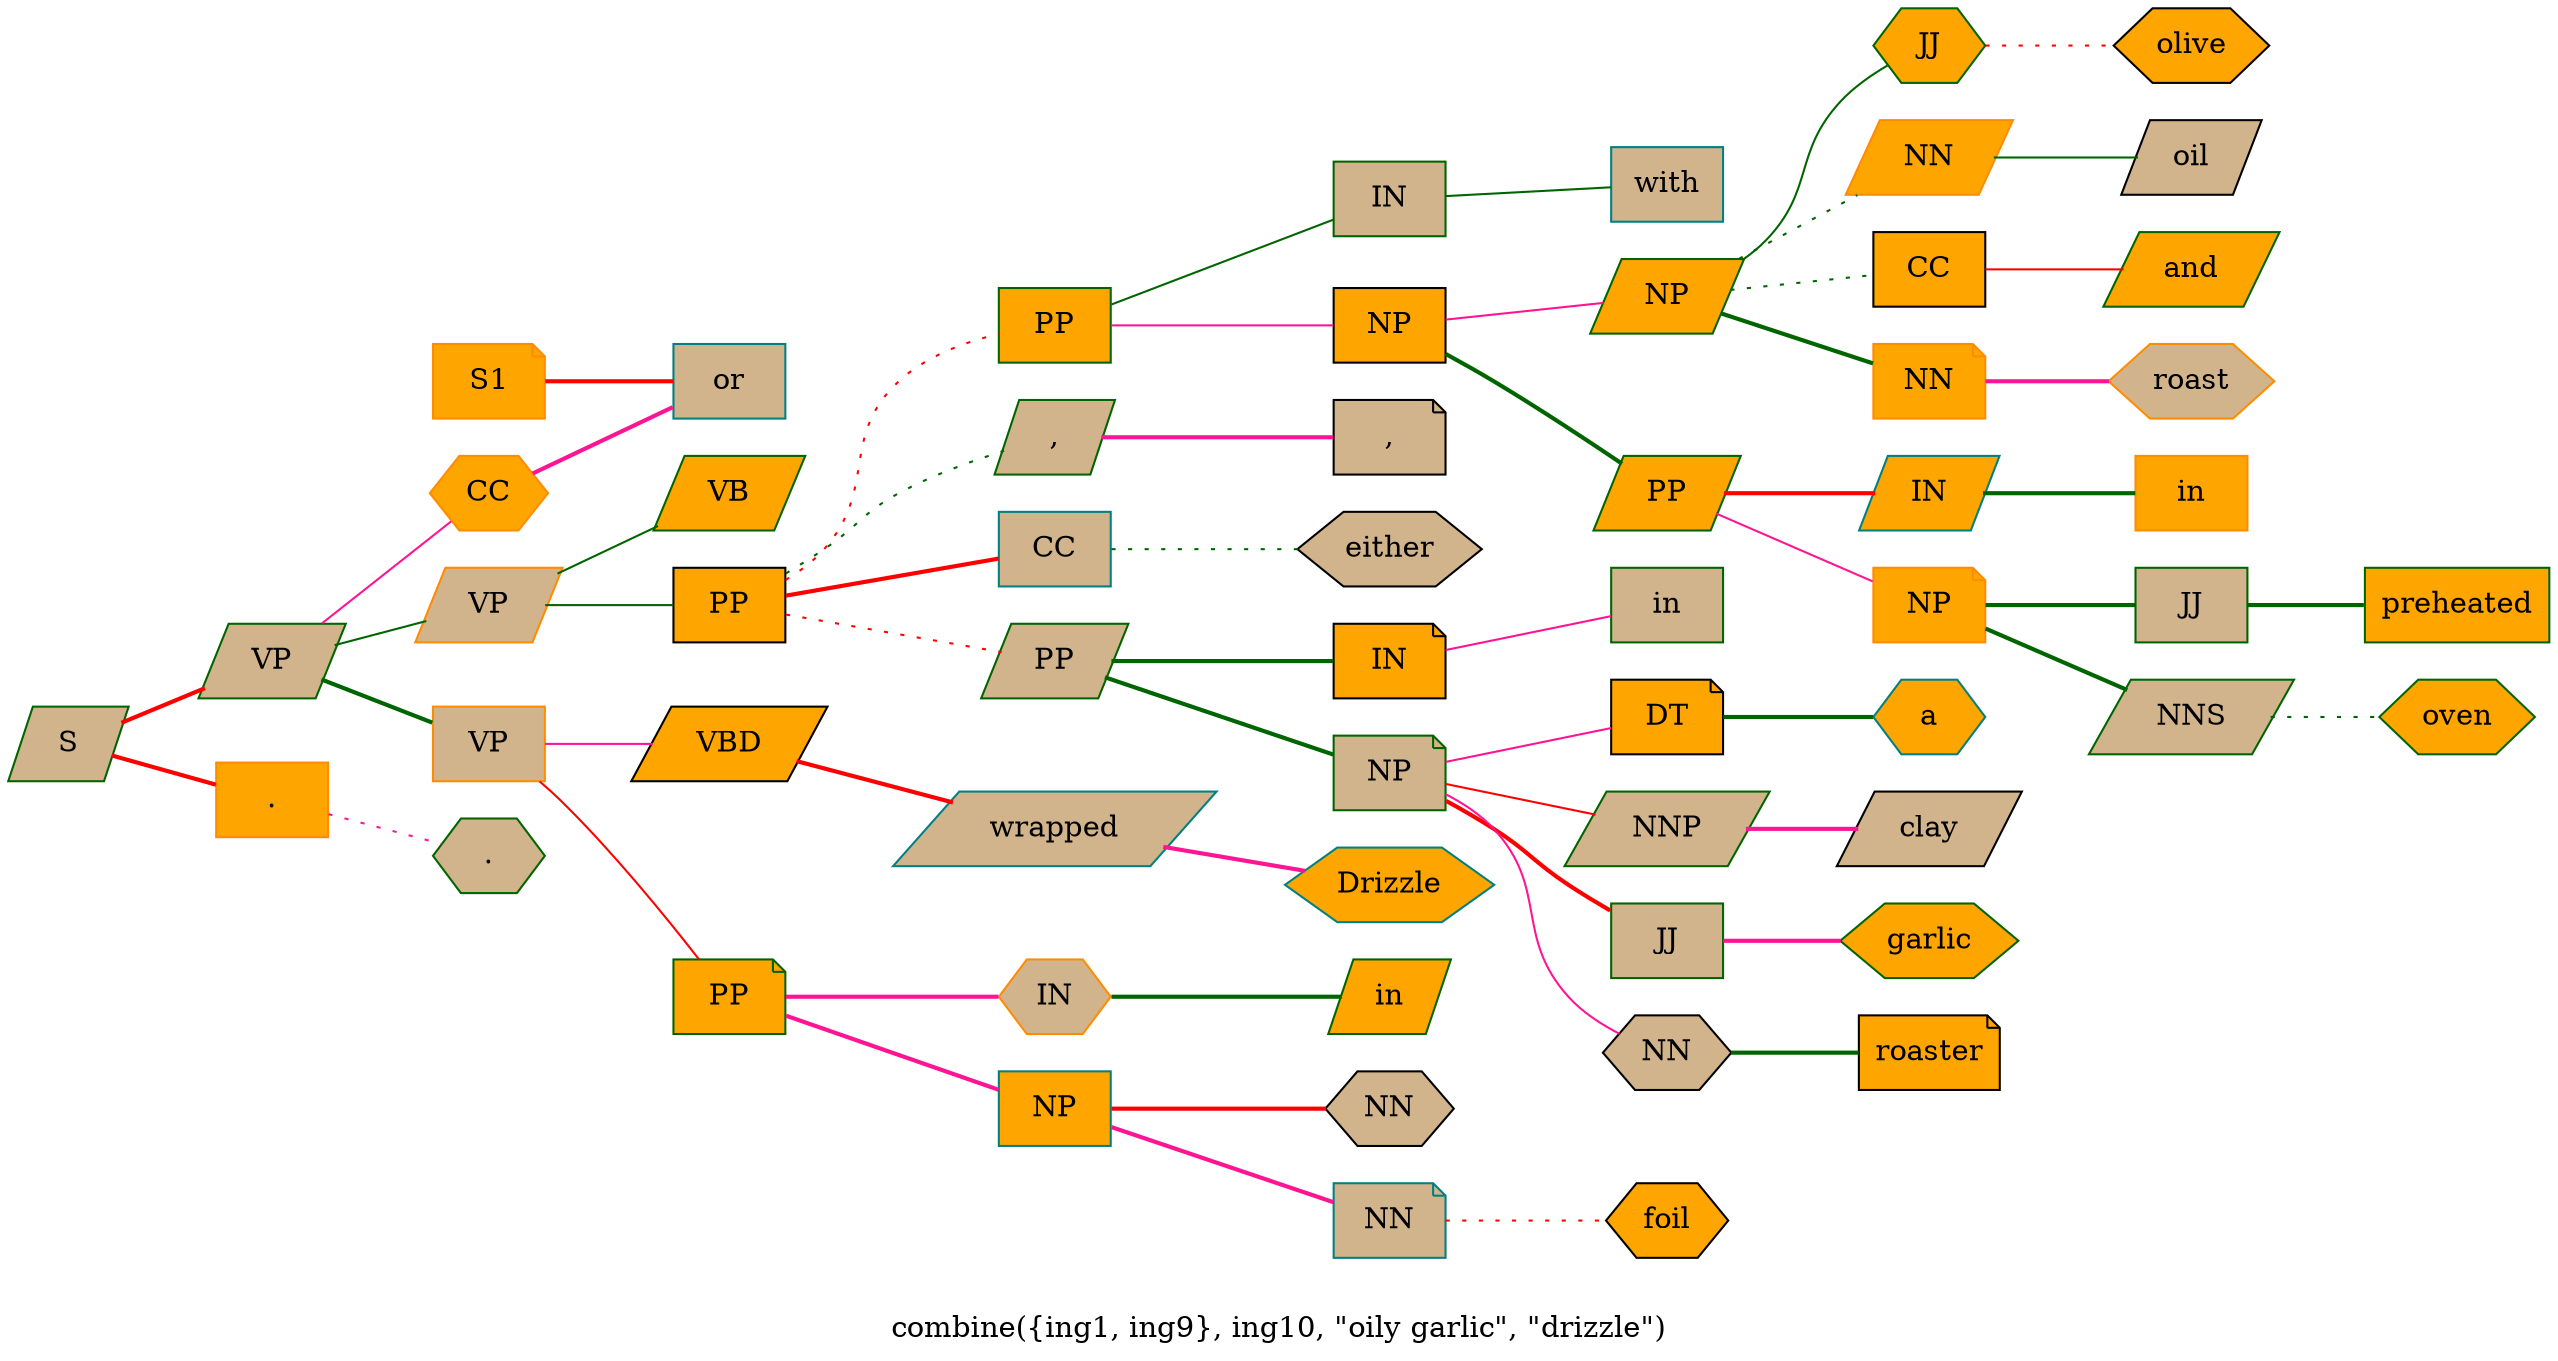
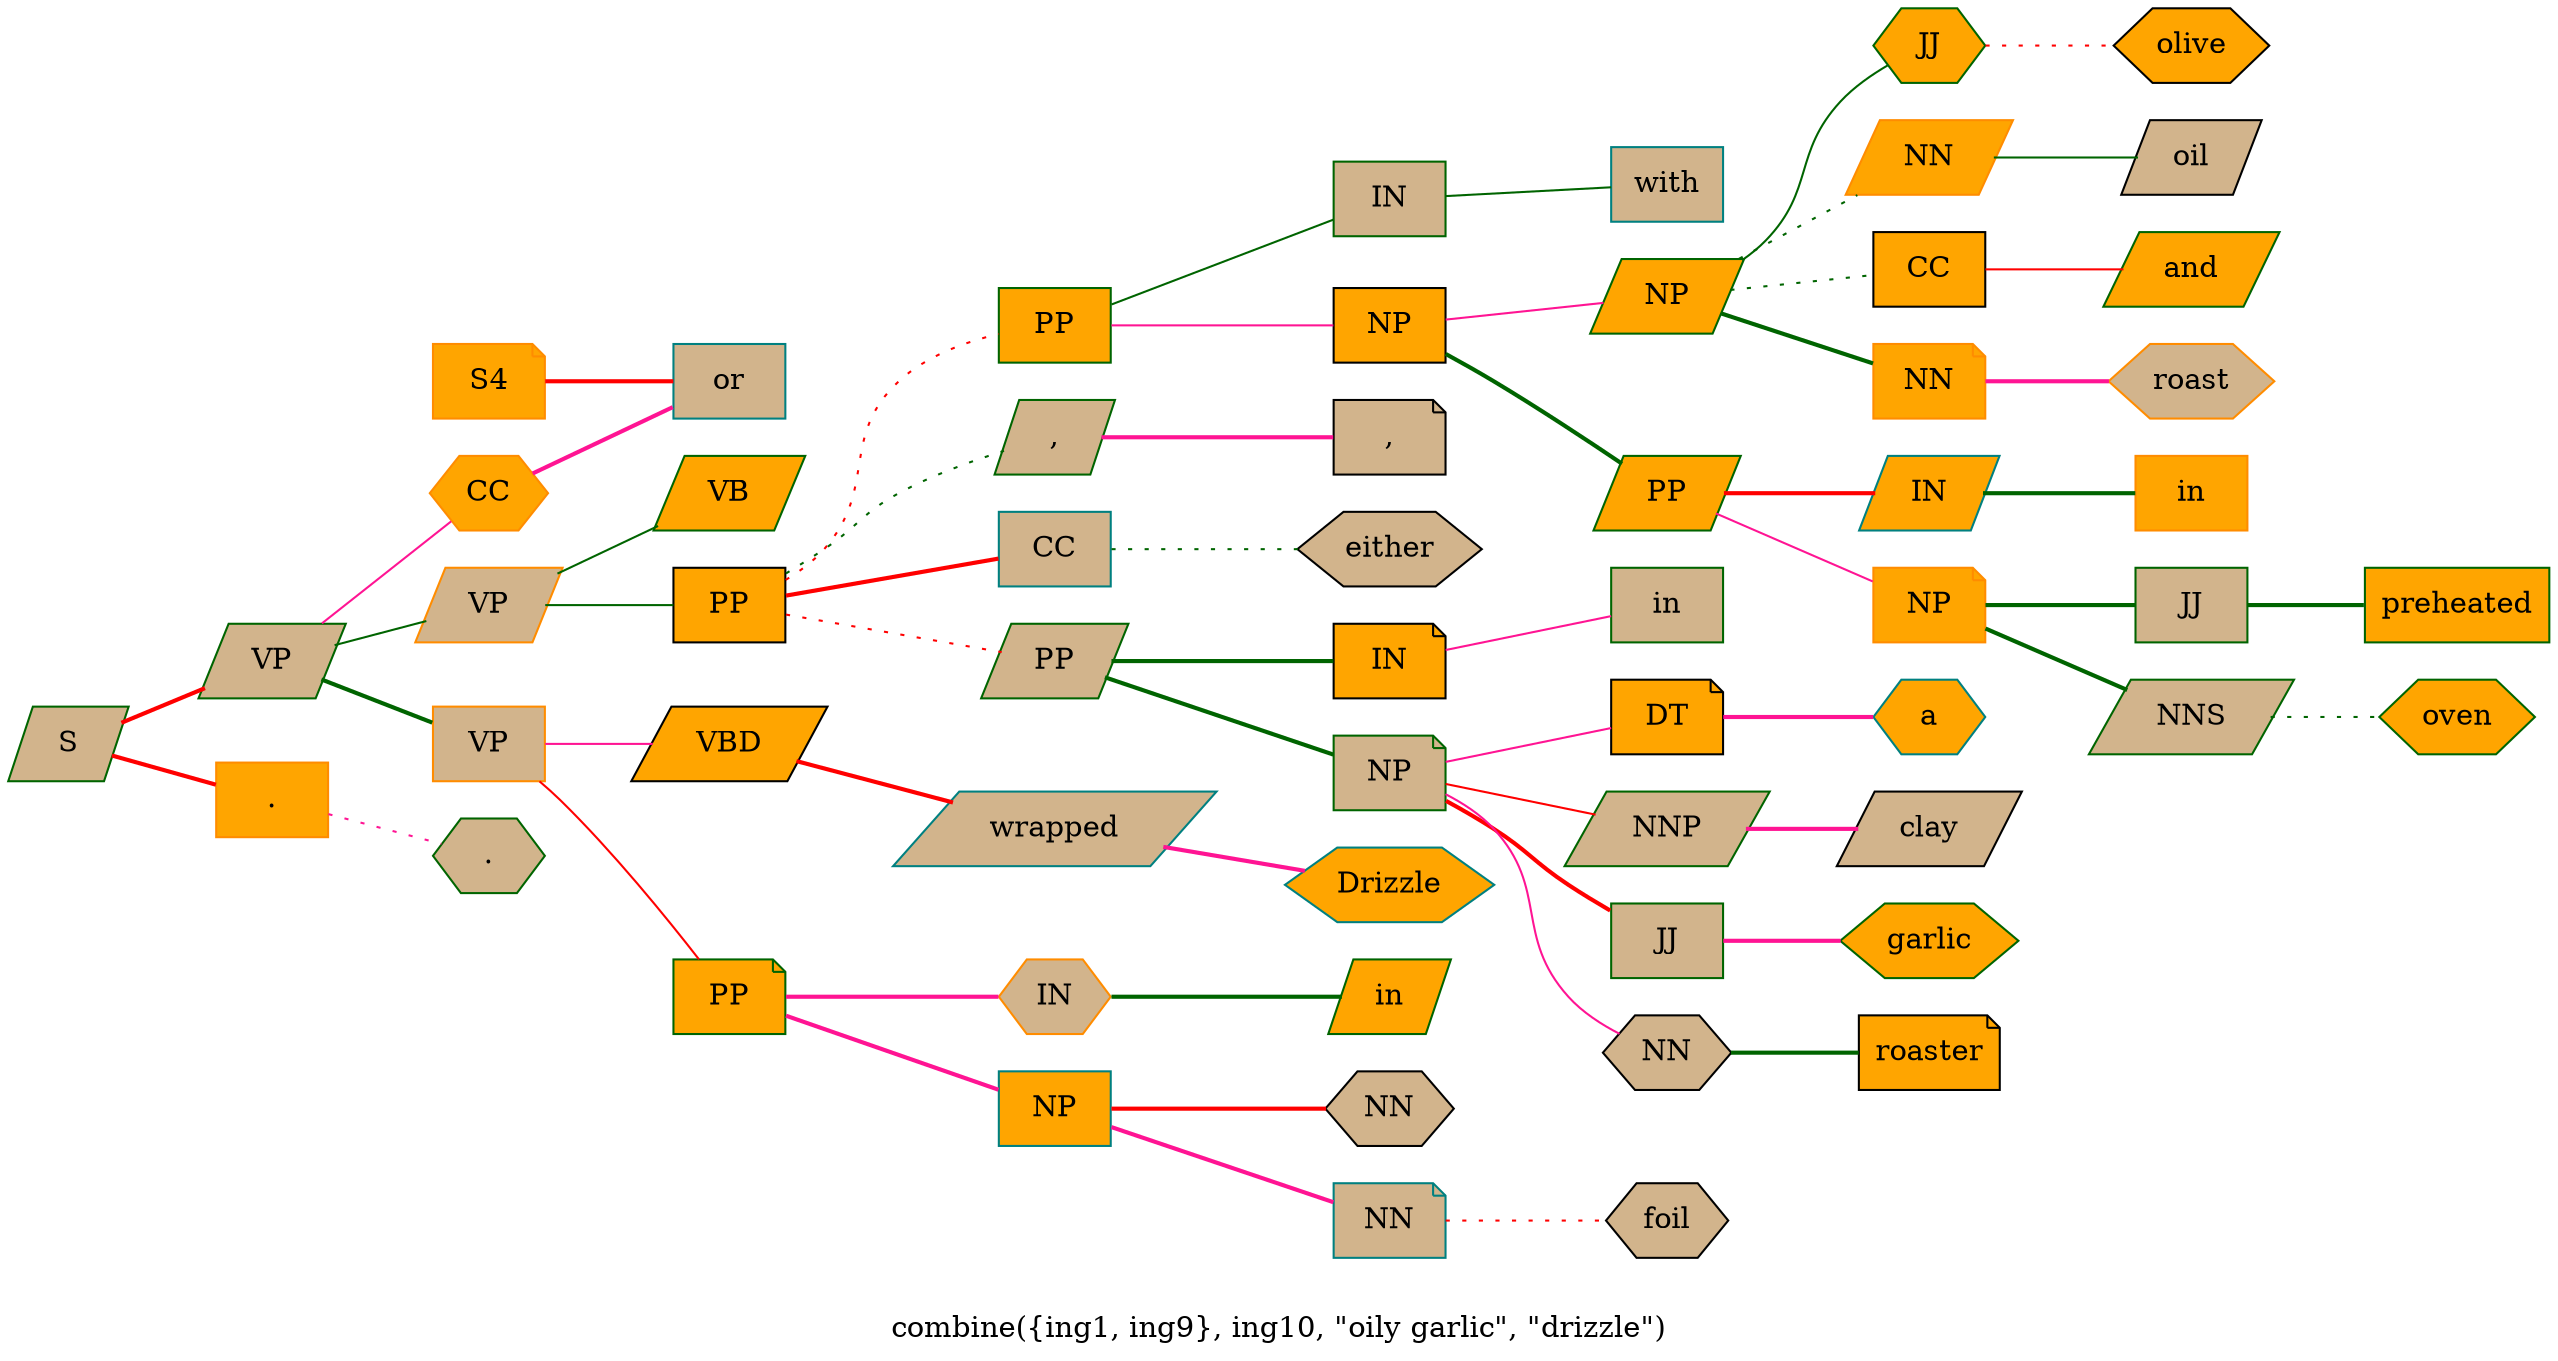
node "S1": label "S1" -> "S4"
edge "DT" -- "a": color darkgreen -> deeppink
node "foil": fillcolor orange -> tan
